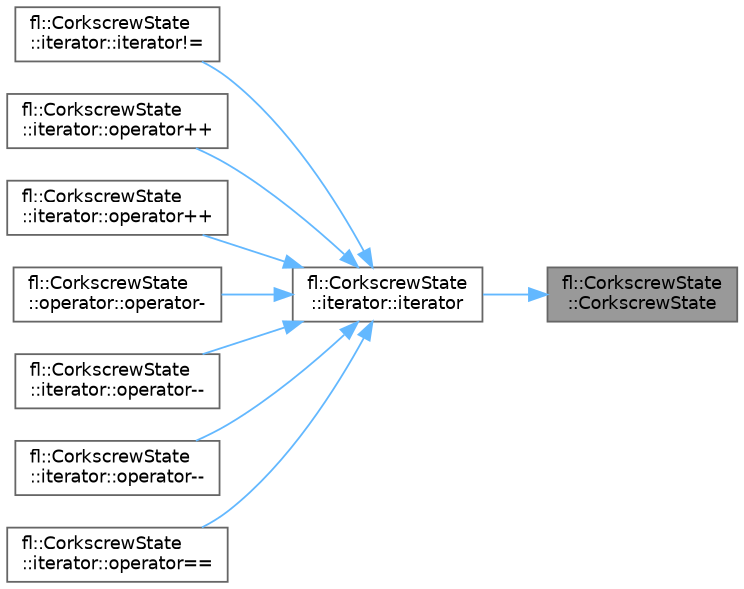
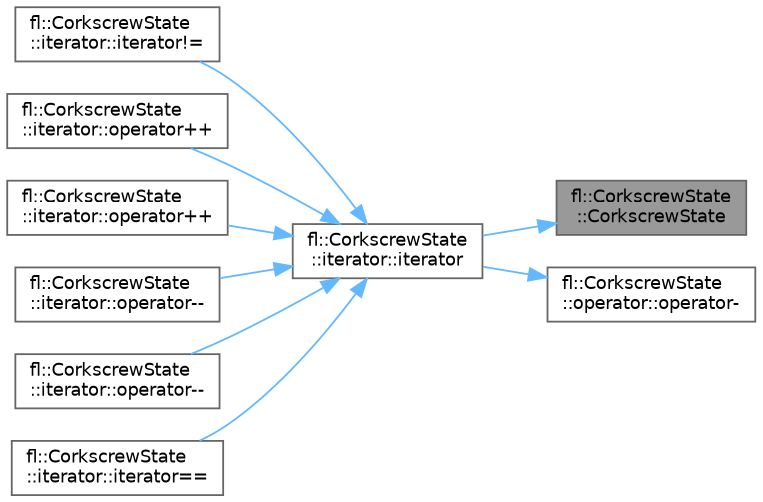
edge "fl::CorkscrewState ::operator::operator-" -> "fl::CorkscrewState ::iterator::iterator": reversed
node "fl::CorkscrewState ::iterator::operator==": label "fl::CorkscrewState ::iterator::operator==" -> "fl::CorkscrewState ::iterator::iterator=="
